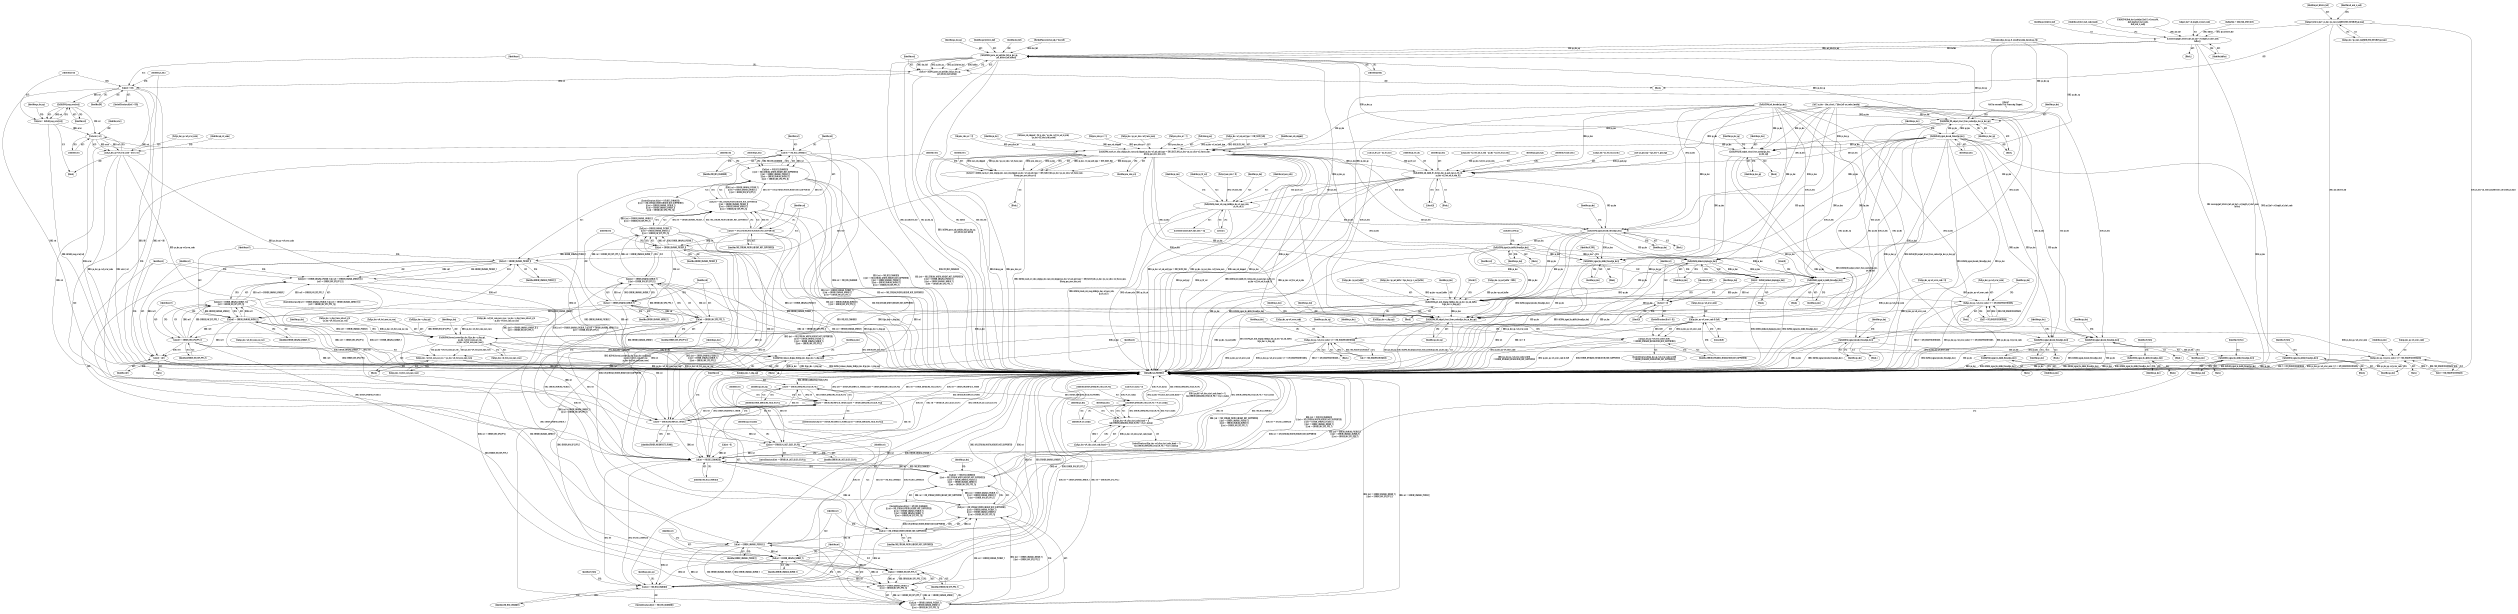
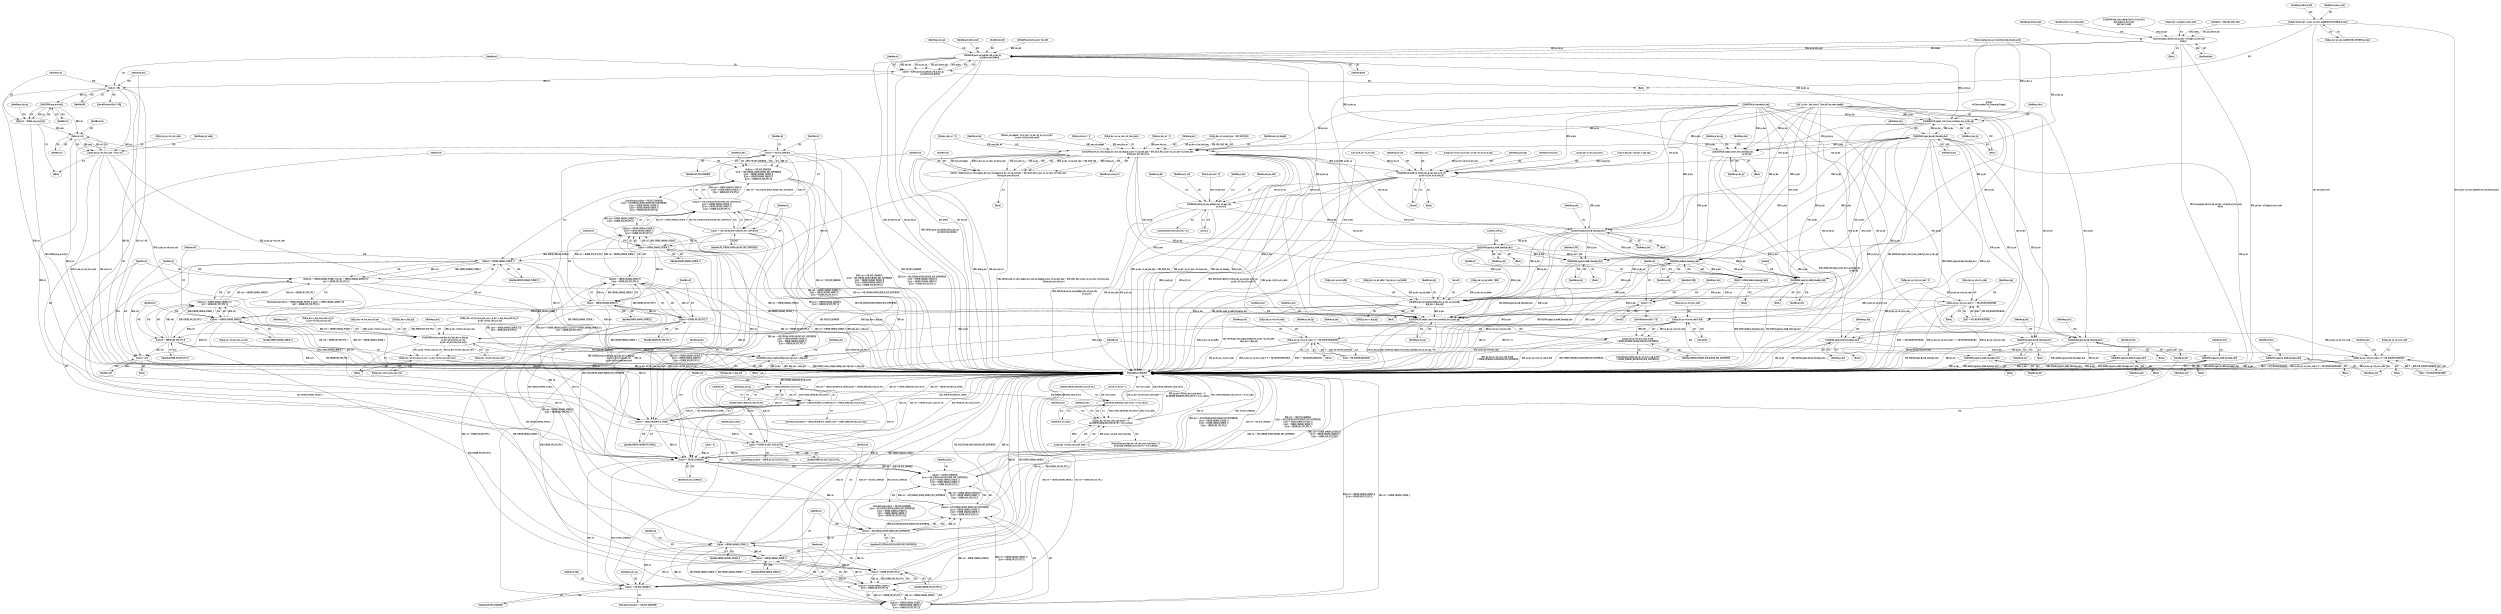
edge "(Call,ret == ERROR_DANGLING_FIELD_IN_PIC)" -> "(Call,ERROR_DANGLING_FIELD_IN_PIC != i4_err_status)": label "DDG: ERROR_DANGLING_FIELD_IN_DYNAMIC" -> "DDG: ERROR_DANGLING_FIELD_IN_PIC"
